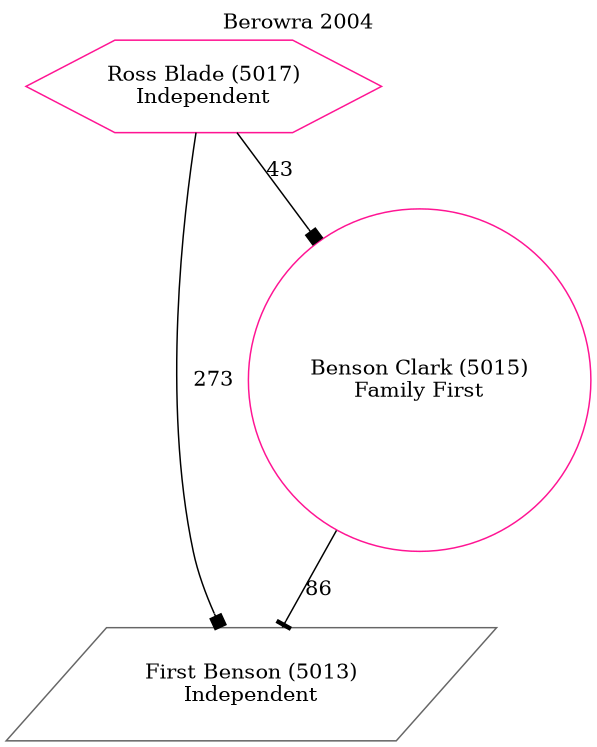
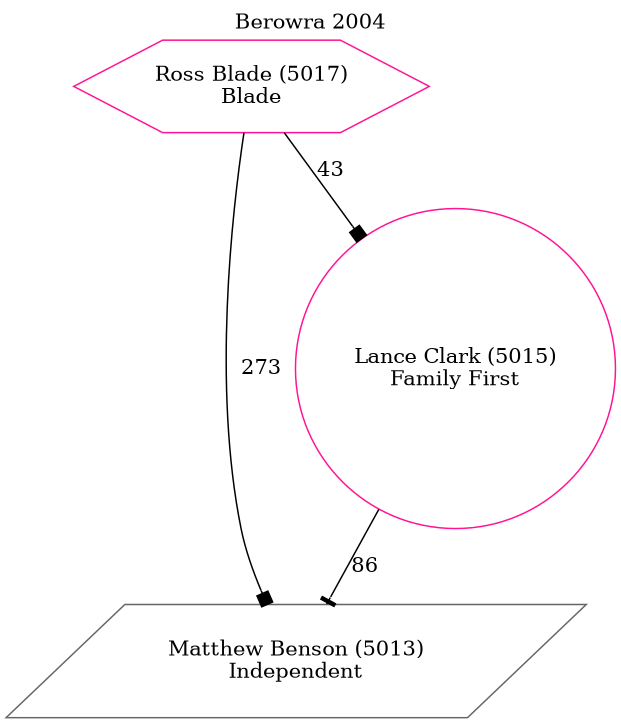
node "Ross Blade (5017) Independent": label "Ross Blade (5017) Independent" -> "Ross Blade (5017) Blade"
node "Benson Clark (5015) Family First": label "Benson Clark (5015) Family First" -> "Lance Clark (5015) Family First"
node "First Benson (5013) Independent": label "First Benson (5013) Independent" -> "Matthew Benson (5013) Independent"
